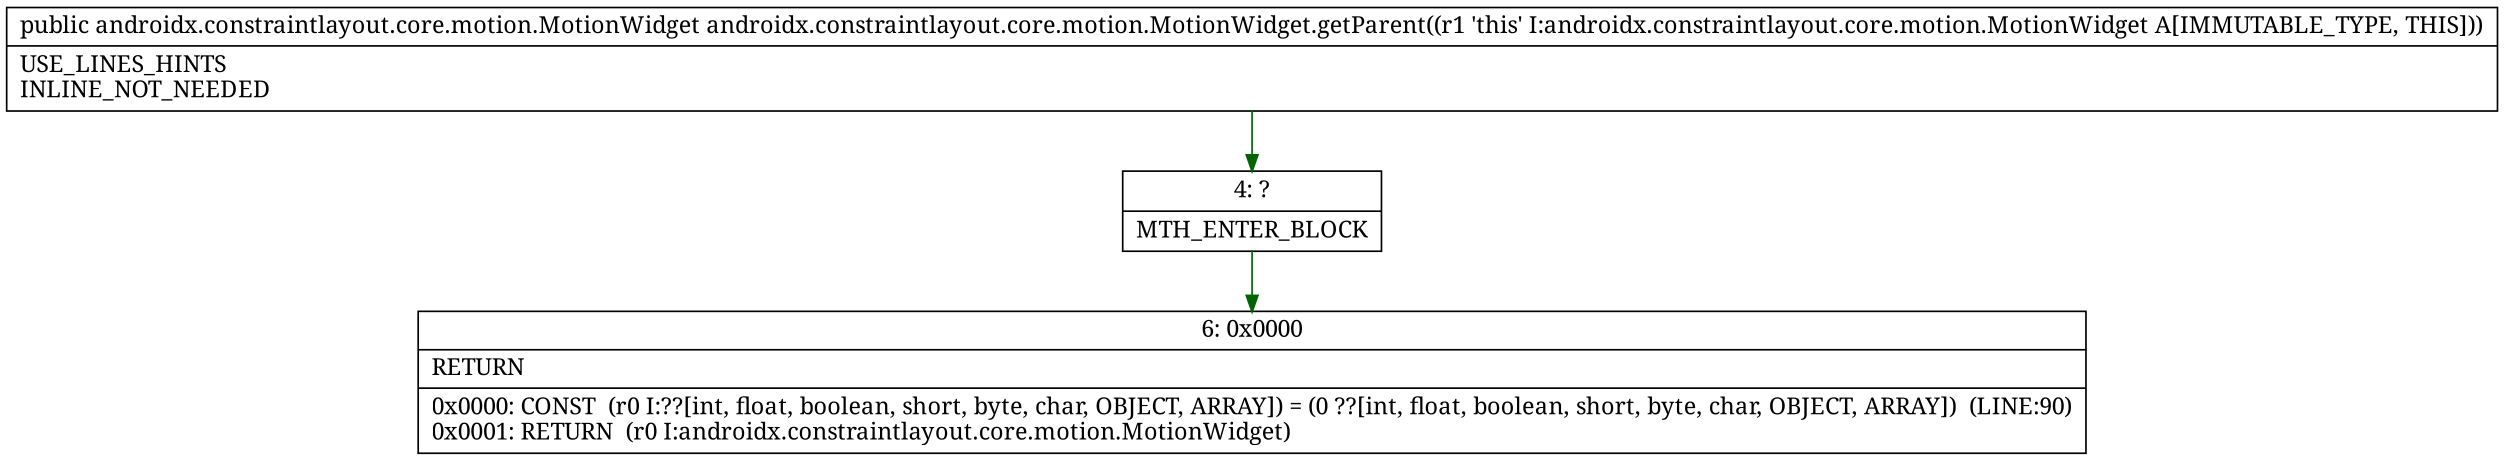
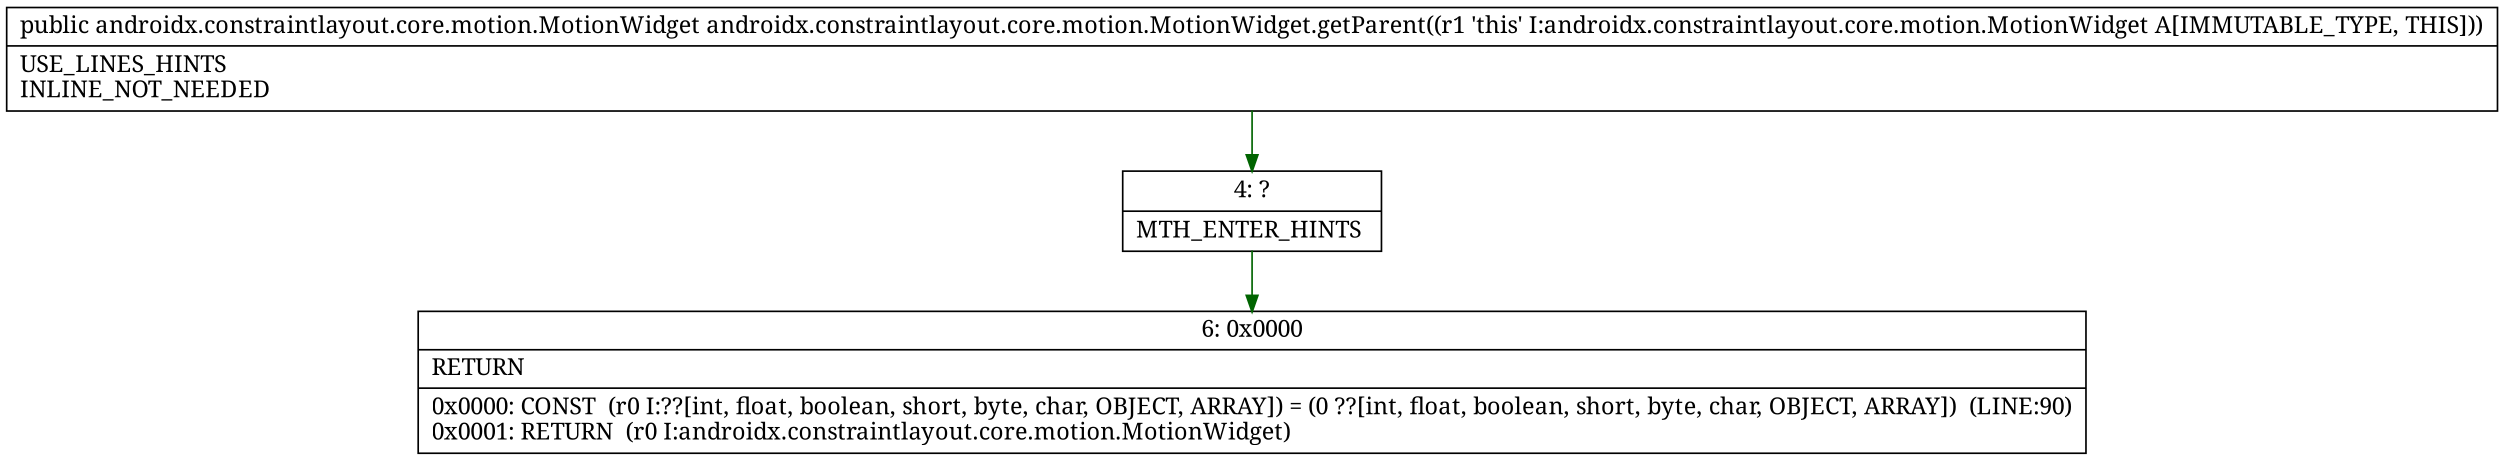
node "4: ?": text "MTH_ENTER_BLOCK" -> "MTH_ENTER_HINTS"
